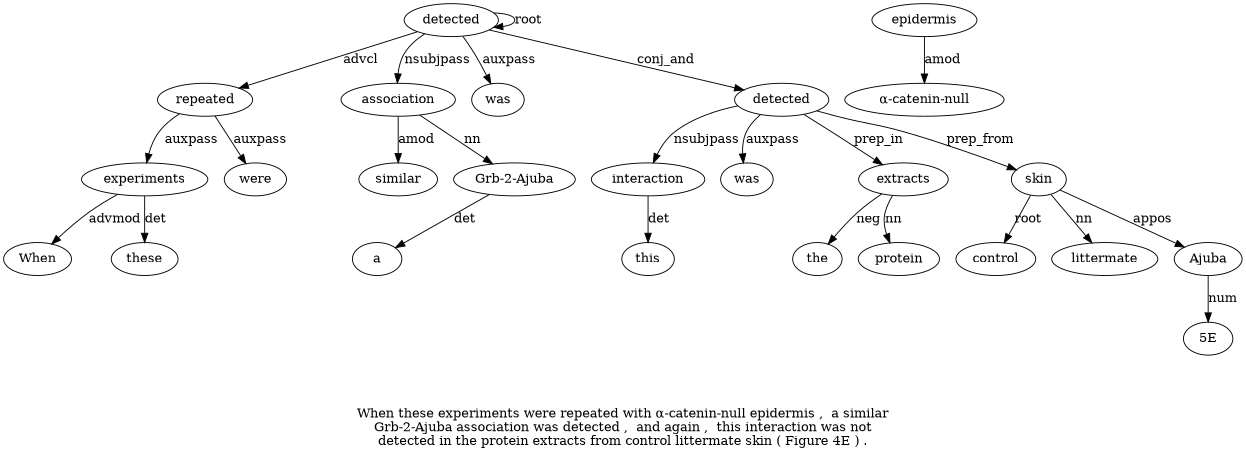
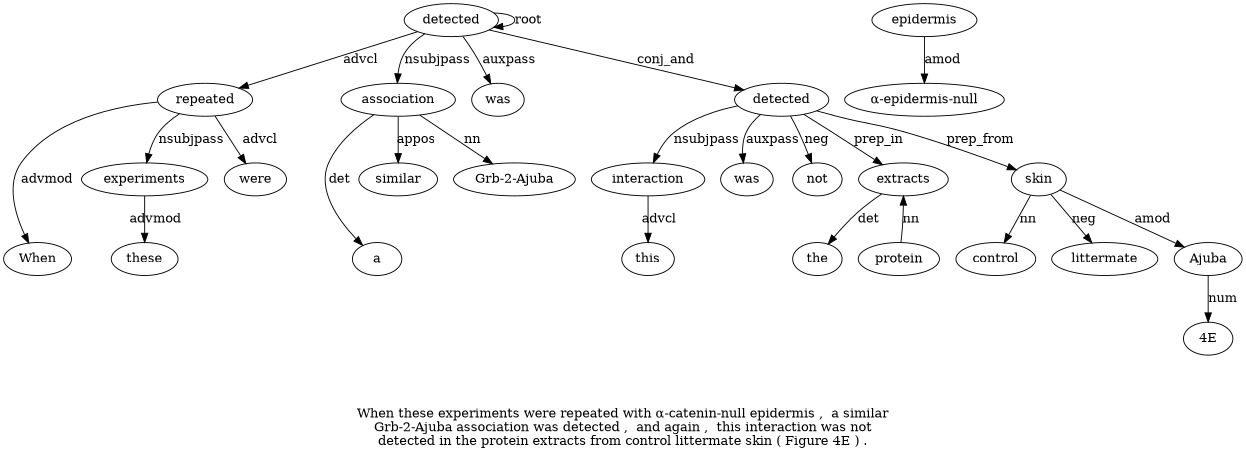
node "α-catenin-null": label "α-catenin-null" -> "α-epidermis-null"
edge "repeated" -> "experiments": label "auxpass" -> "nsubjpass"
edge "repeated" -> "were": label "auxpass" -> "advcl"
edge "association" -> "similar": label "amod" -> "appos"
node "not": added
edge "experiments" -> "When": now "repeated" -> "When"
edge "extracts" -> "protein": reversed
edge "experiments" -> "these": label "det" -> "advmod"
edge "Grb-2-Ajuba" -> "a": now "association" -> "a"
edge "interaction" -> "this": label "det" -> "advcl"
edge "extracts" -> "the": label "neg" -> "det"
edge "skin" -> "control": label "root" -> "nn"
edge "skin" -> "littermate": label "nn" -> "neg"
edge "skin" -> "Ajuba": label "appos" -> "amod"
node "5E": label "5E" -> "4E"
